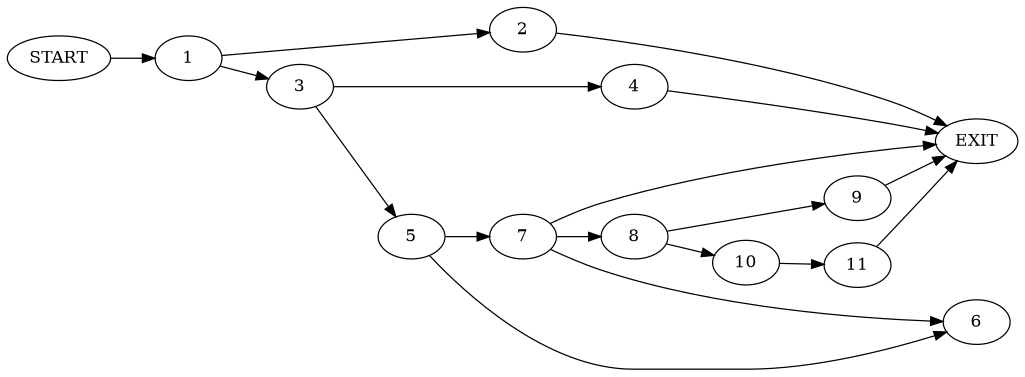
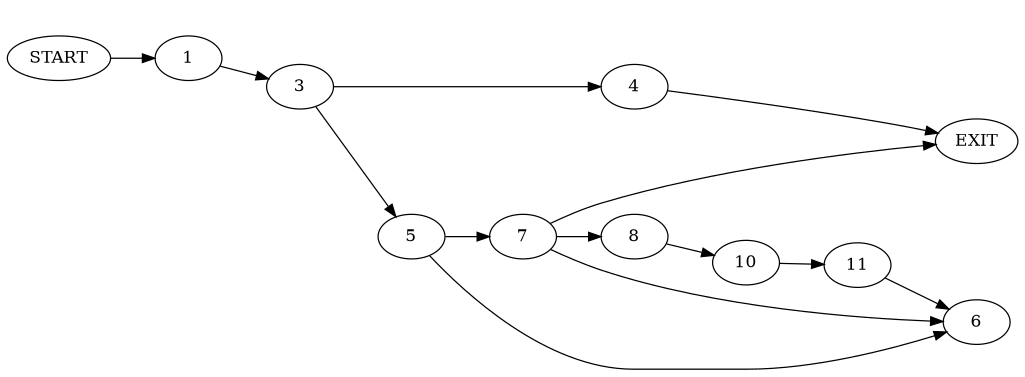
node "2": removed
node "9": removed
edge "11" -> "EXIT": now "11" -> "6"
